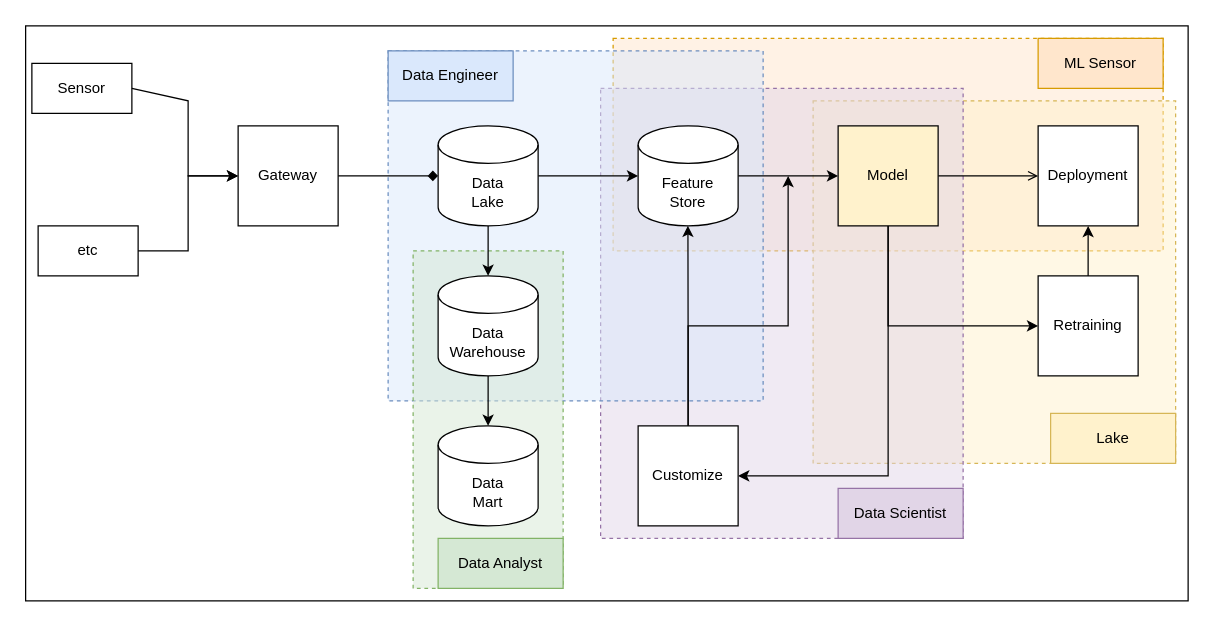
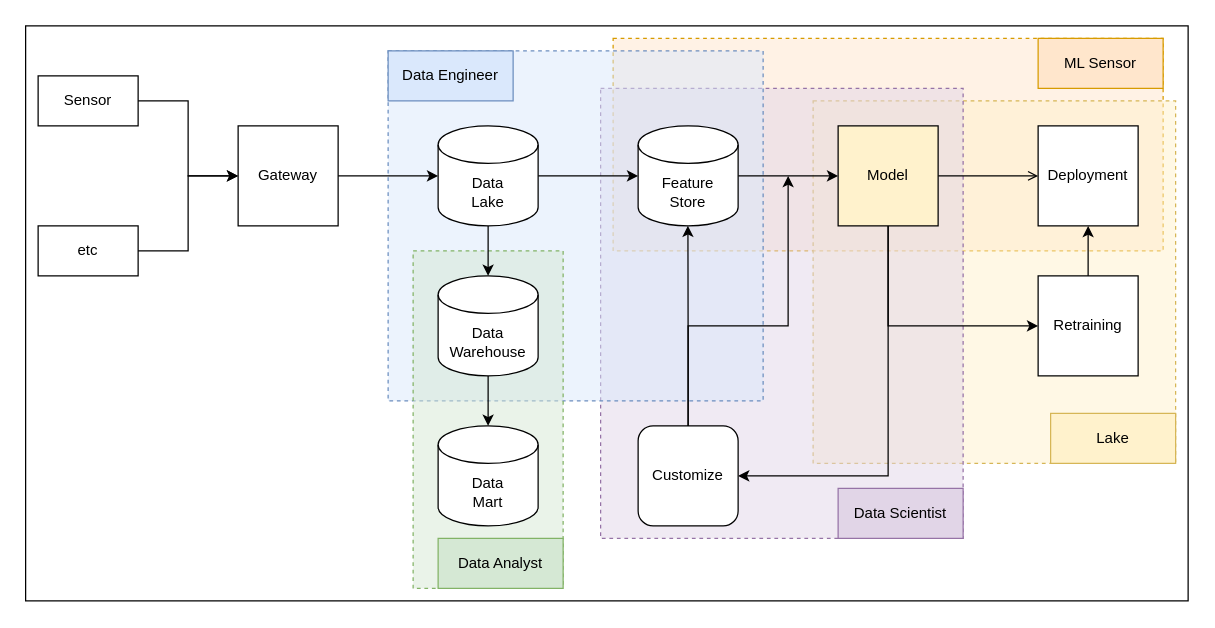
node "Sensor": moved (82, 88) -> (88, 101)
edge "Gateway" -> "Data Lake": arrowhead diamond -> classic
node "Customize": shape rectangle -> rounded rectangle
